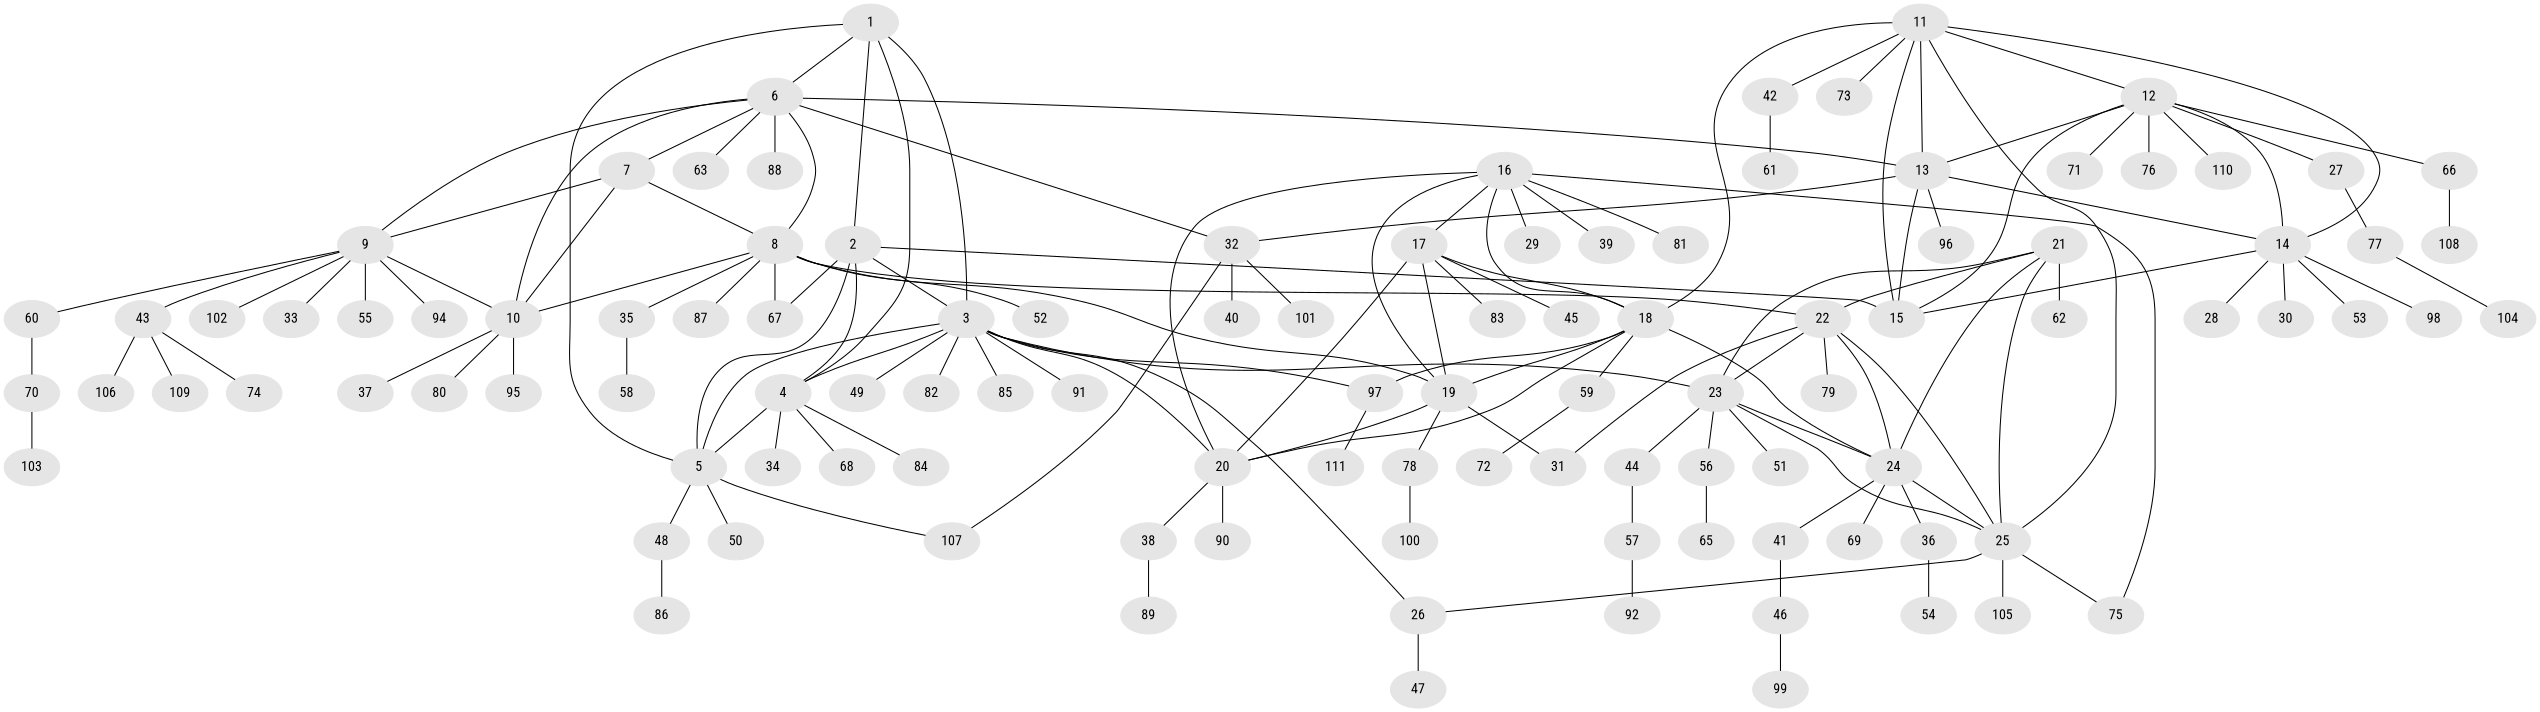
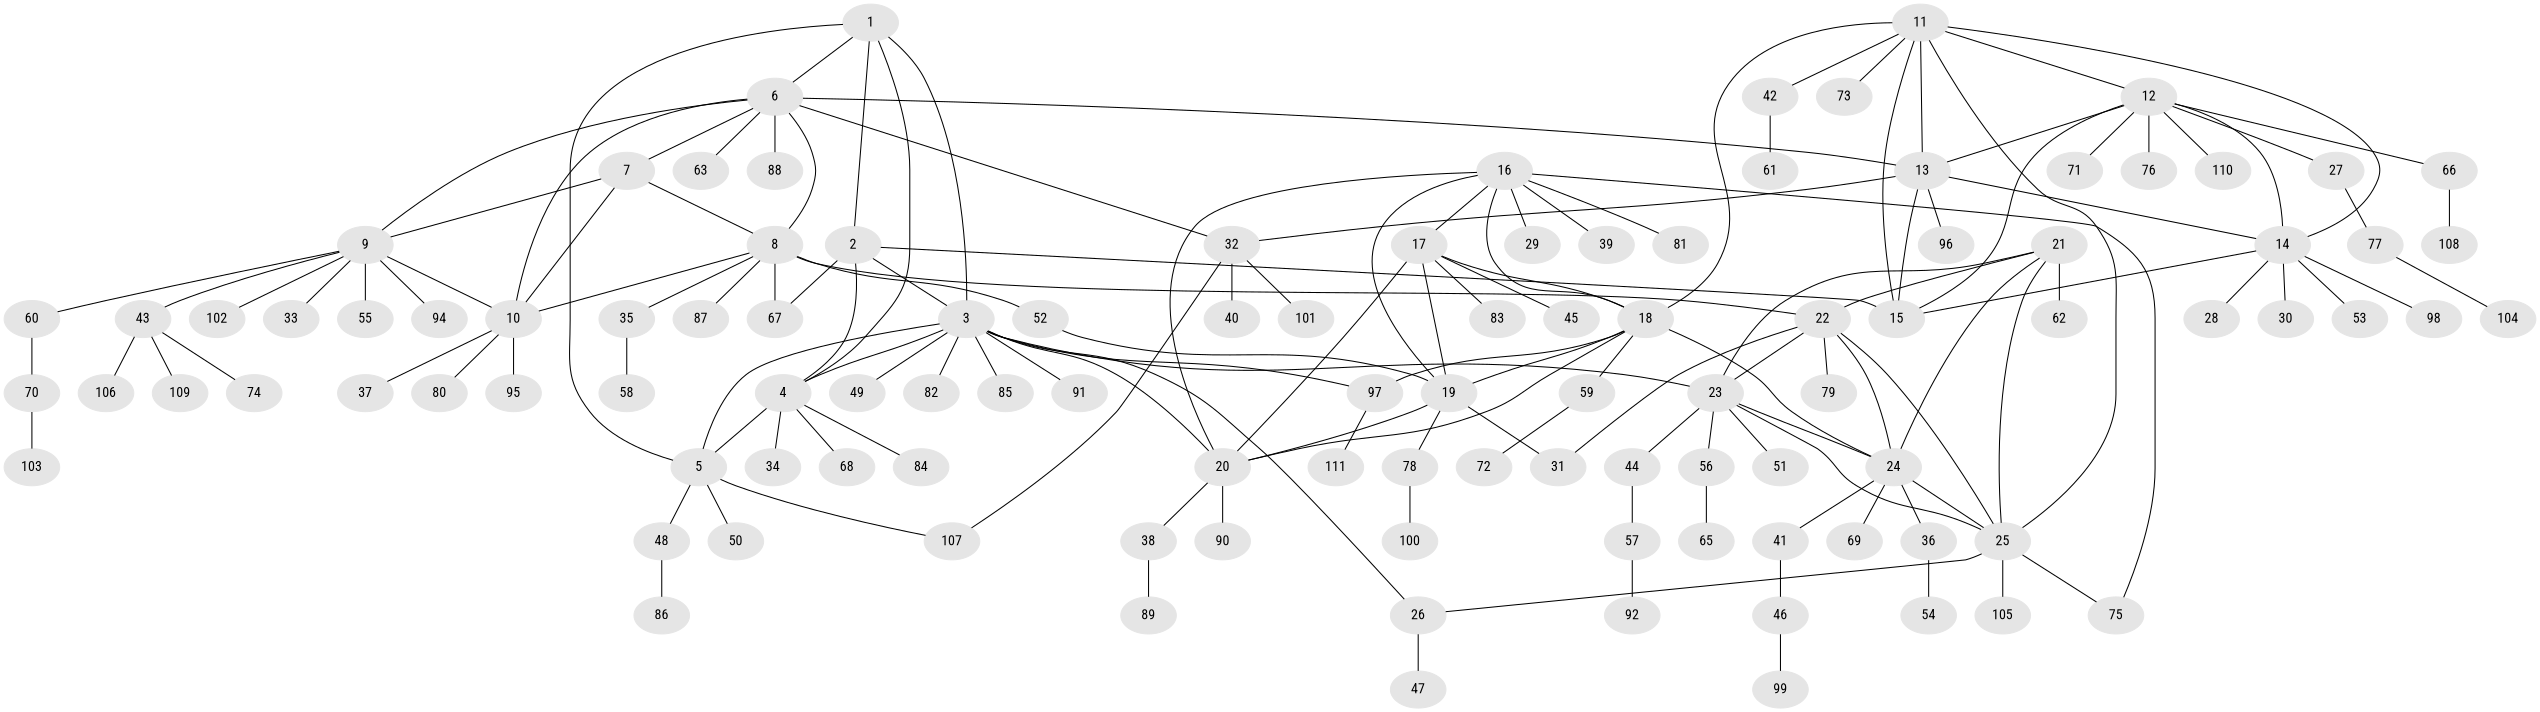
edge "8" -- "19": now "52" -- "19"
edge "2" -- "5": removed
